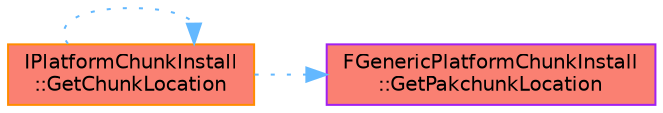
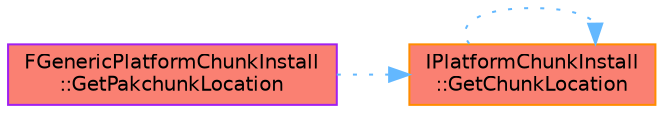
edge "IPlatformChunkInstall ::GetChunkLocation" -> "FGenericPlatformChunkInstall ::GetPakchunkLocation": reversed
